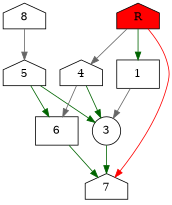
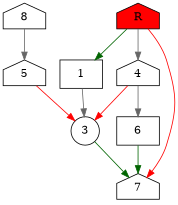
edge "5" -> "6": removed
edge "4" -> "3": color darkgreen -> red
edge "5" -> "3": color darkgreen -> red
